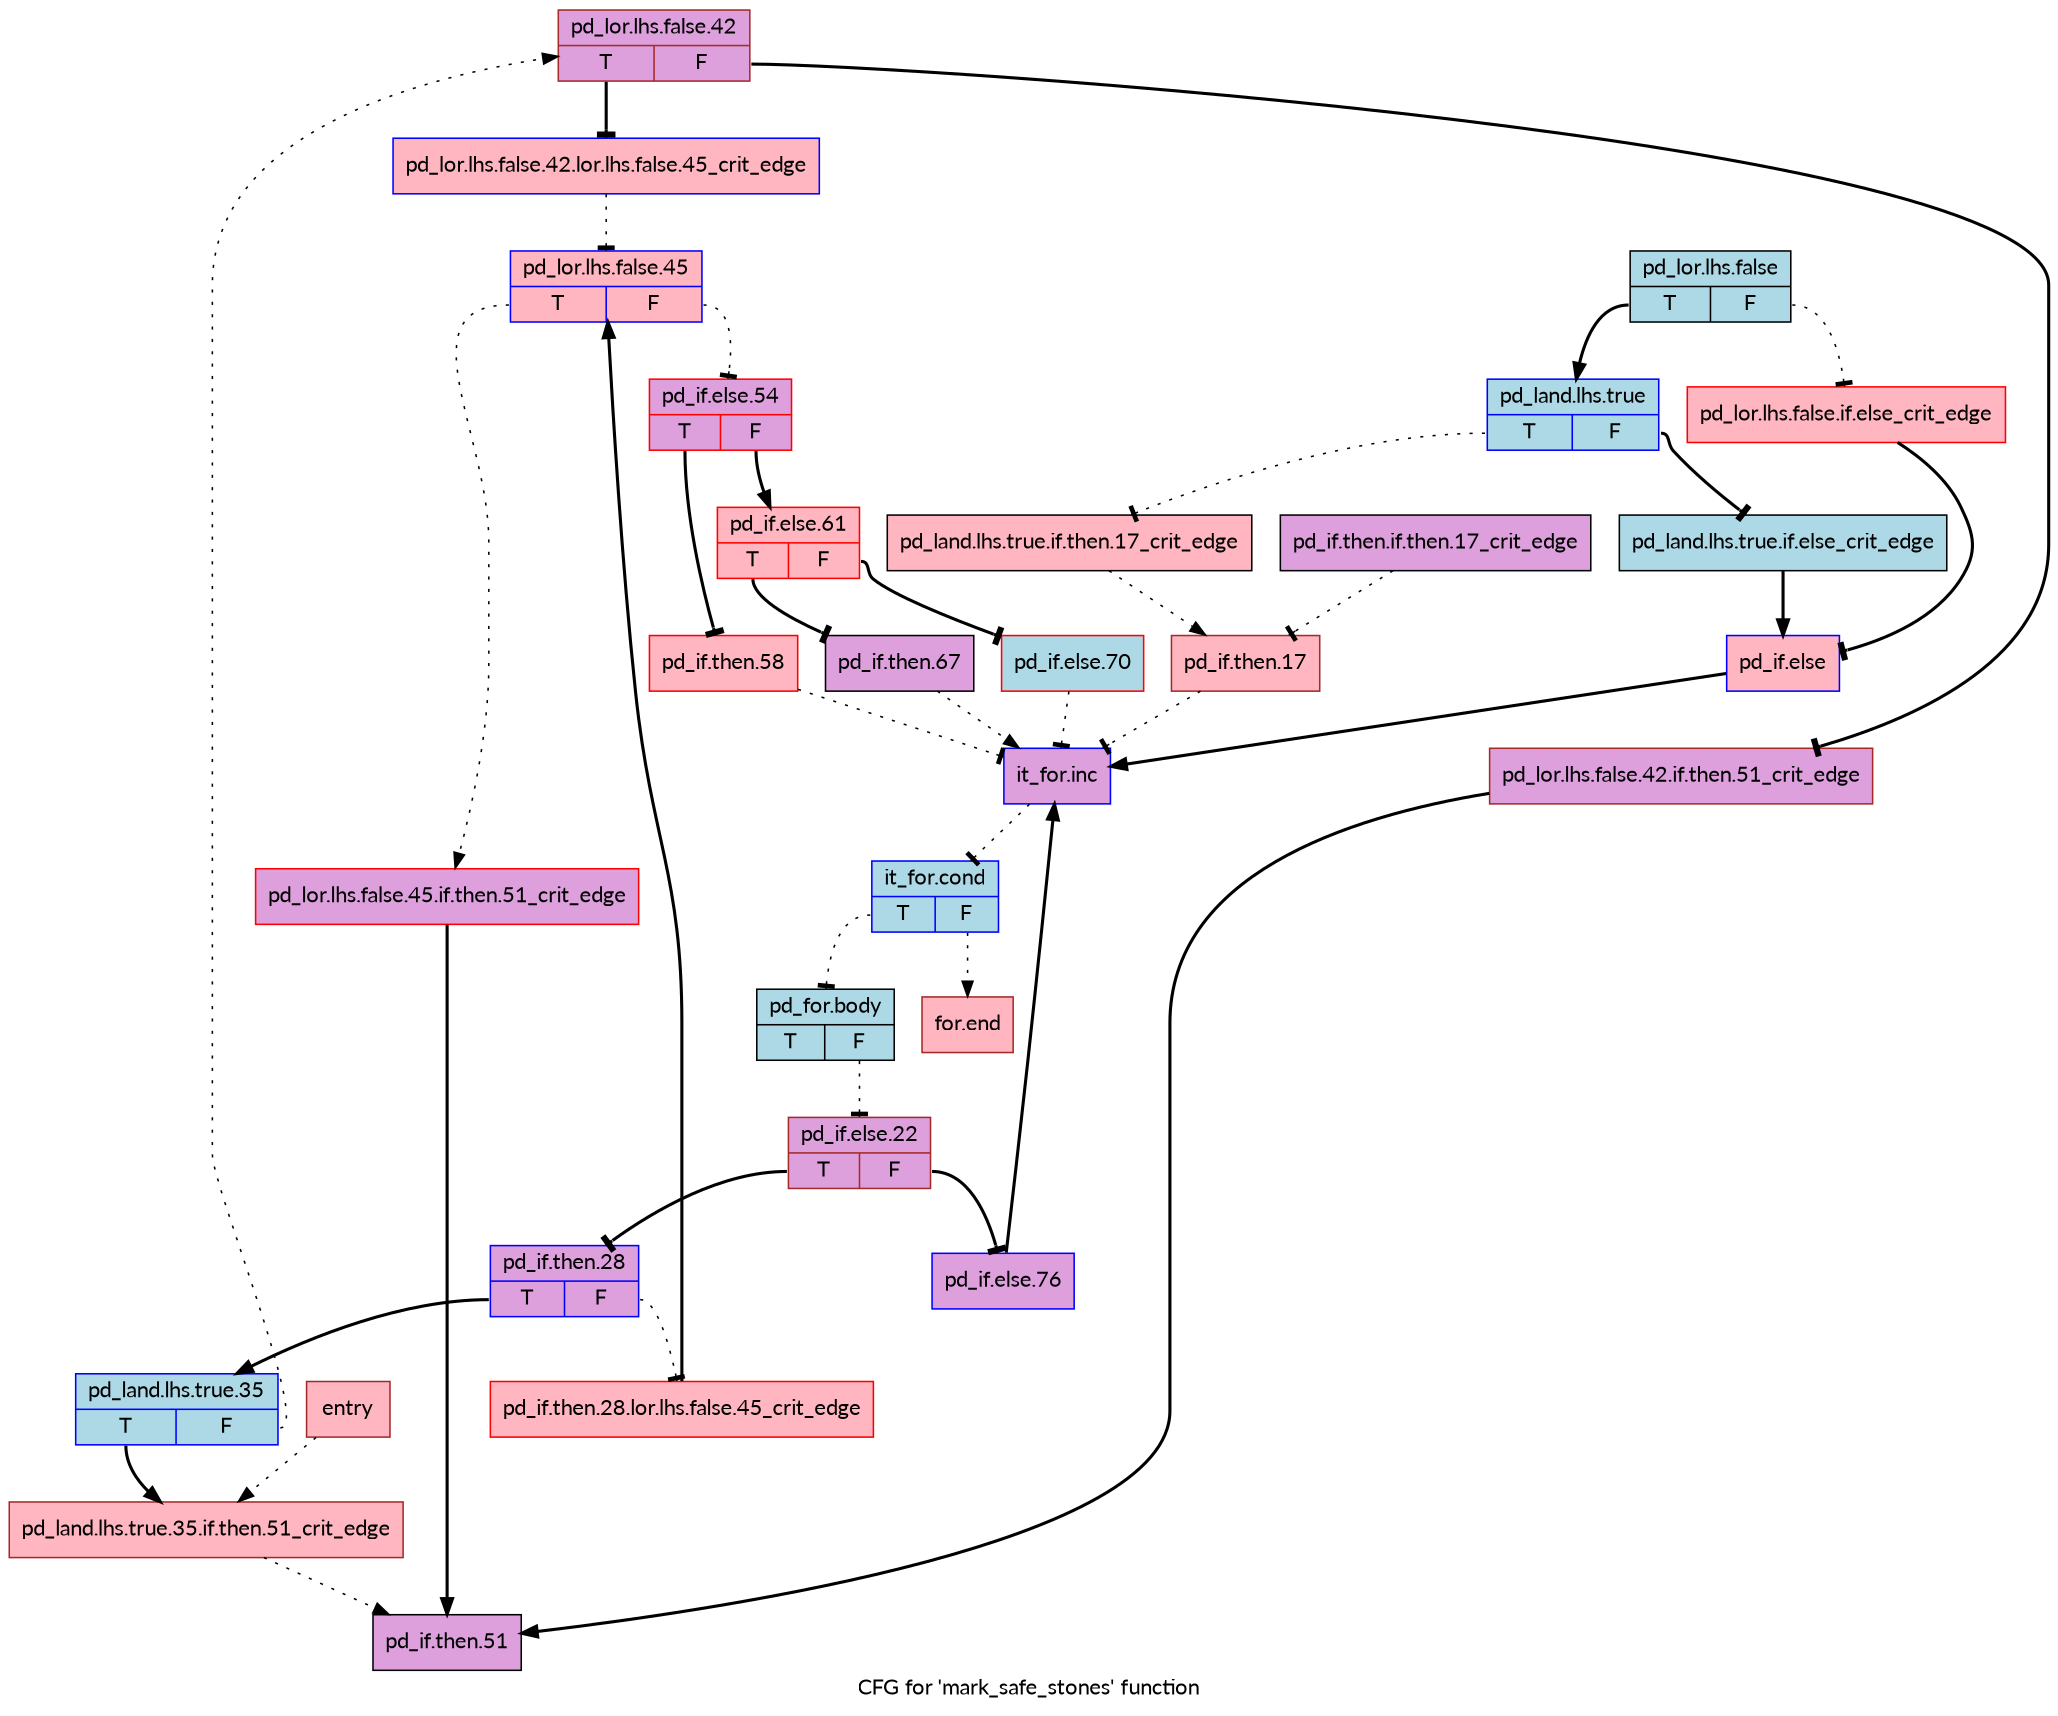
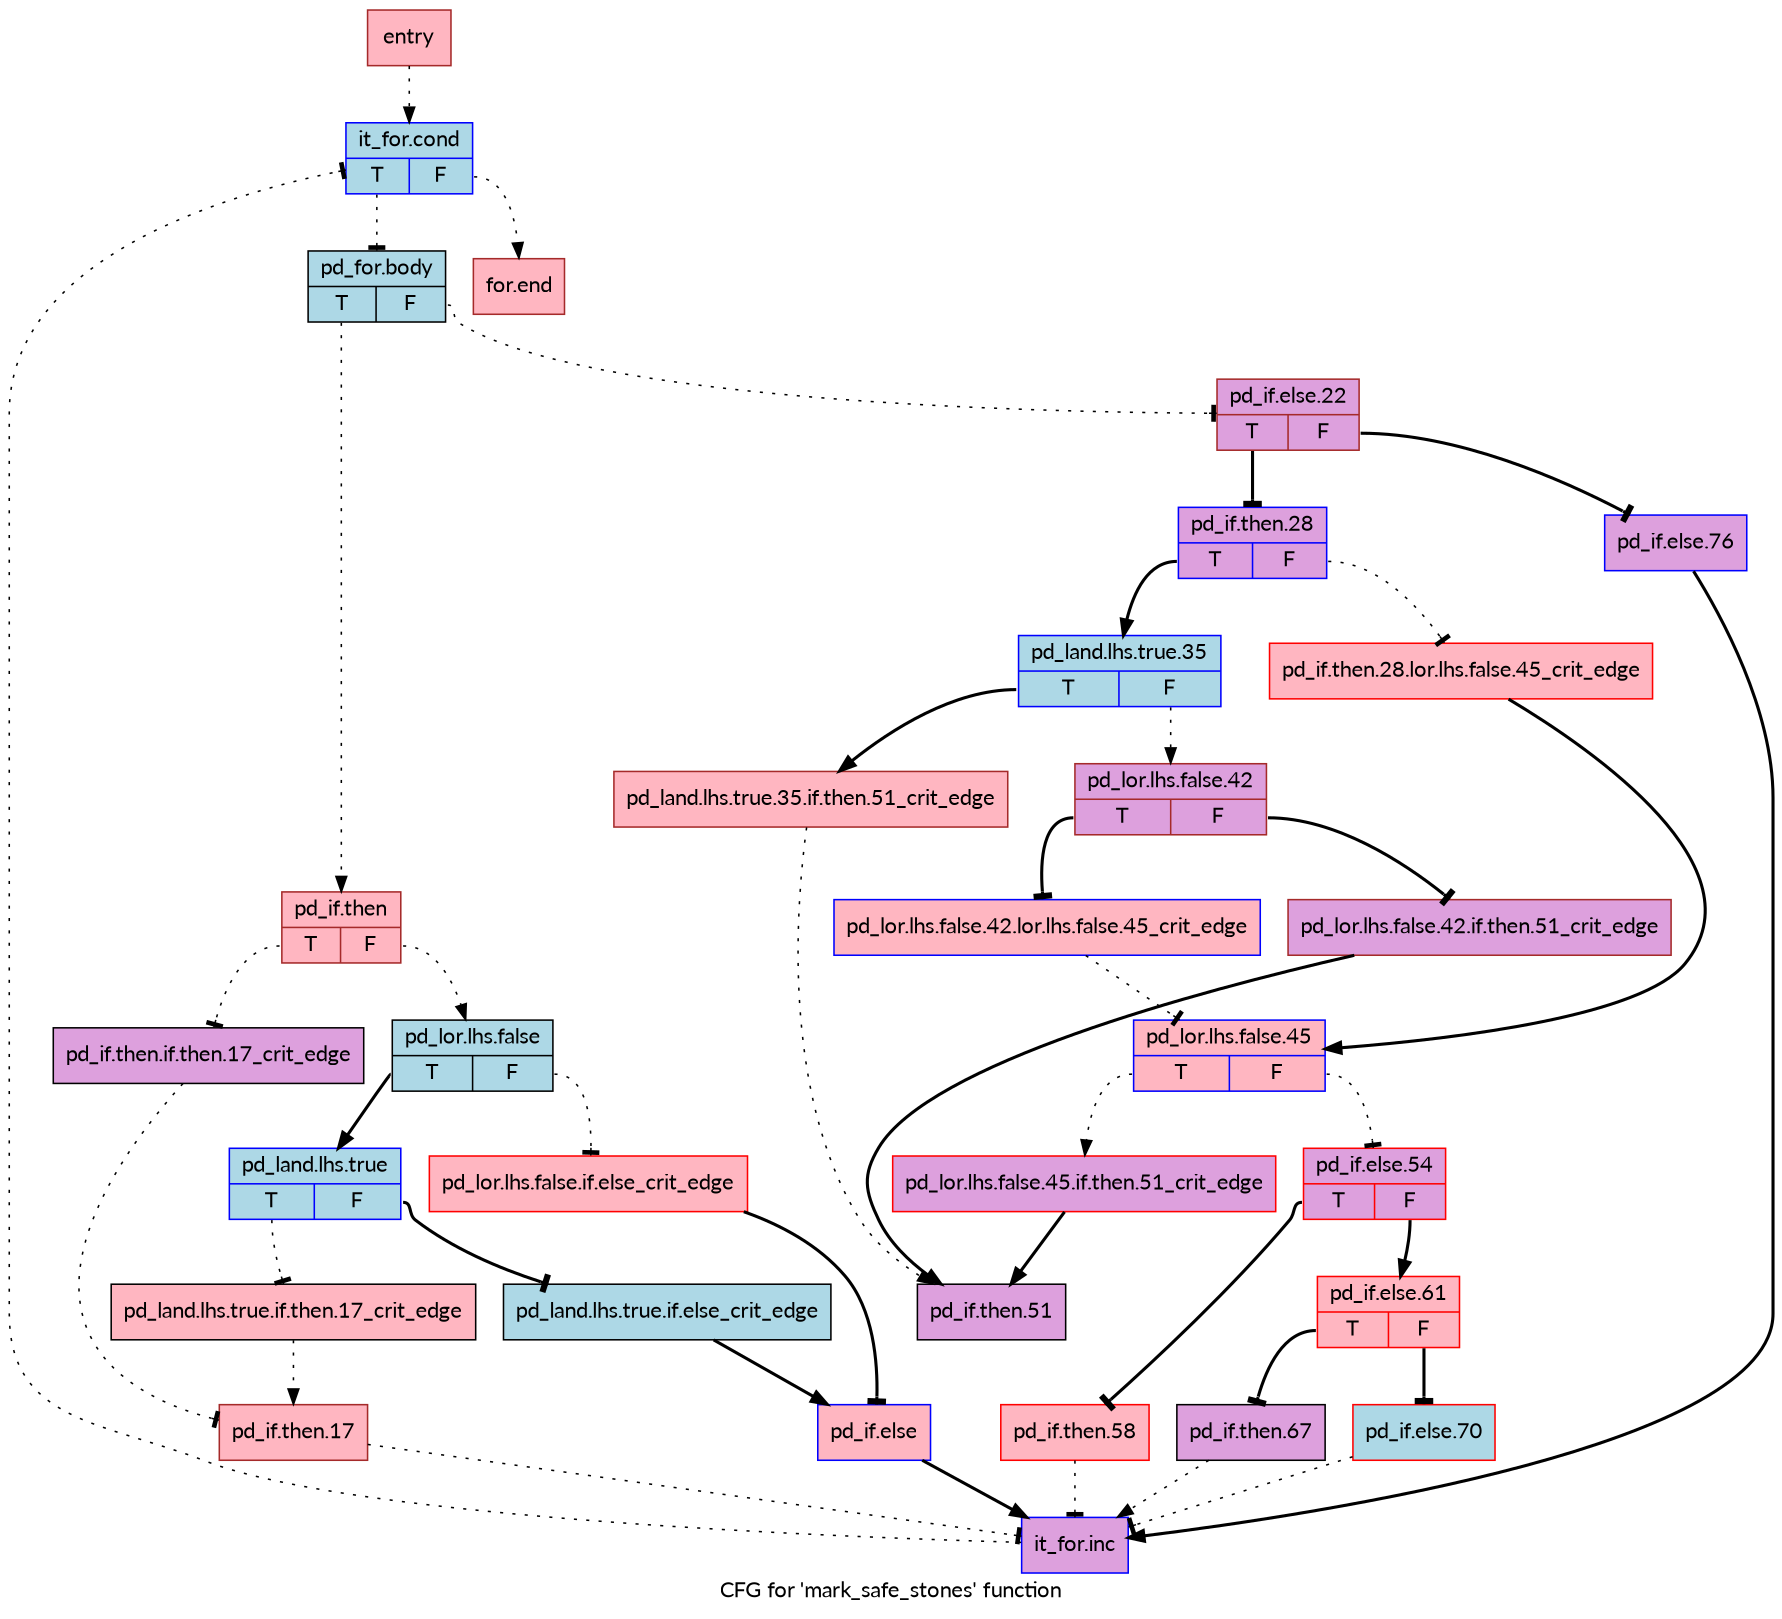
node "pd_if.then": added
edge "entry" -> "pd_land.lhs.true.35.if.then.51_crit_edge": now "entry" -> "it_for.cond"
